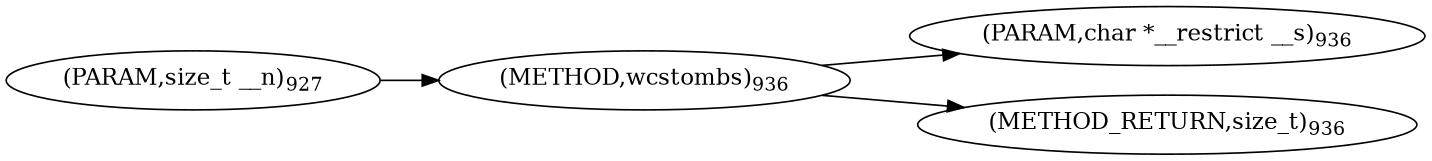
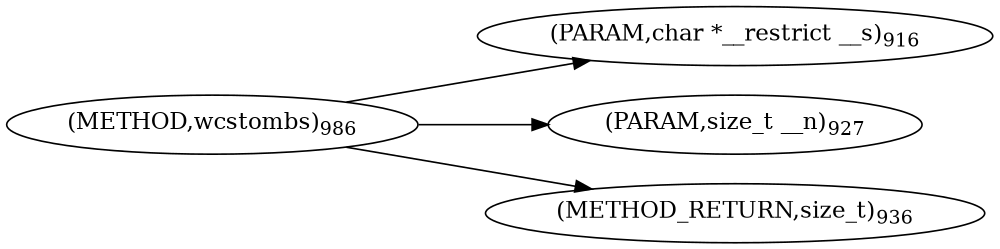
node "(PARAM,char *__restrict __s)": text "936" -> "916"
node "(METHOD,wcstombs)": text "936" -> "986"
edge "(PARAM,size_t __n)" -> "(METHOD,wcstombs)": reversed
